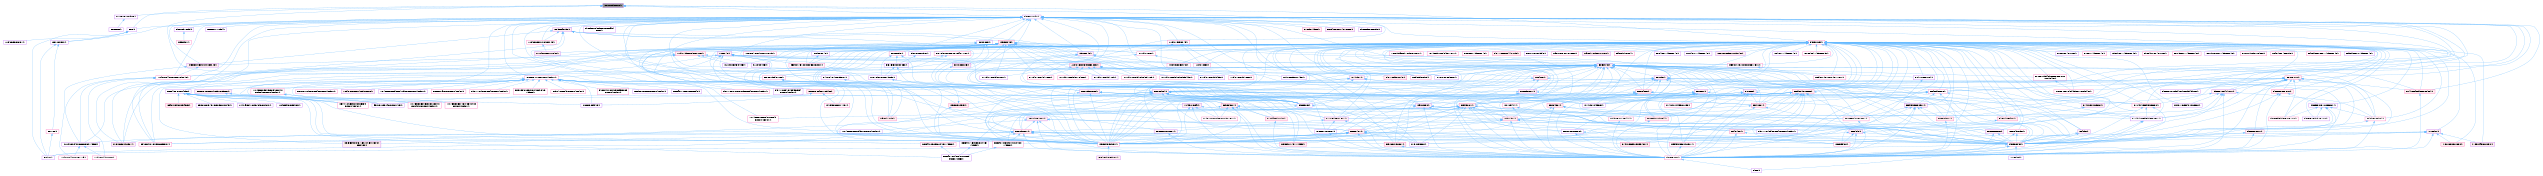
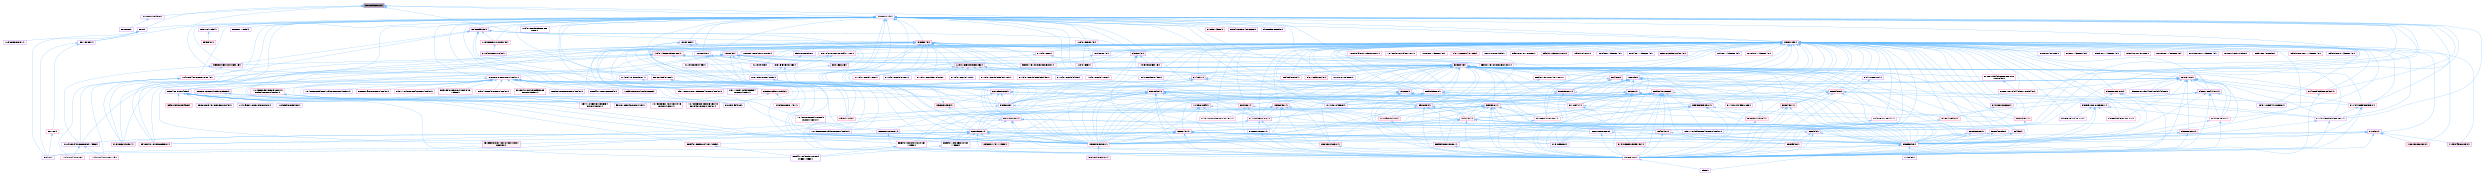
edge "SEditableTextBox.h" -> "SlateFontInfo.h": removed
node "FixedSampledSequenceGrid Data.h": label "FixedSampledSequenceGrid Data.h" -> "AudioMaterialSlateTypes Data.h"
edge "SListView.h" -> "SlateTypes.h": now "SListView.h" -> "SEditorViewportViewMenu.h"
node "FrameNumberDetailsCustomization.h": removed
